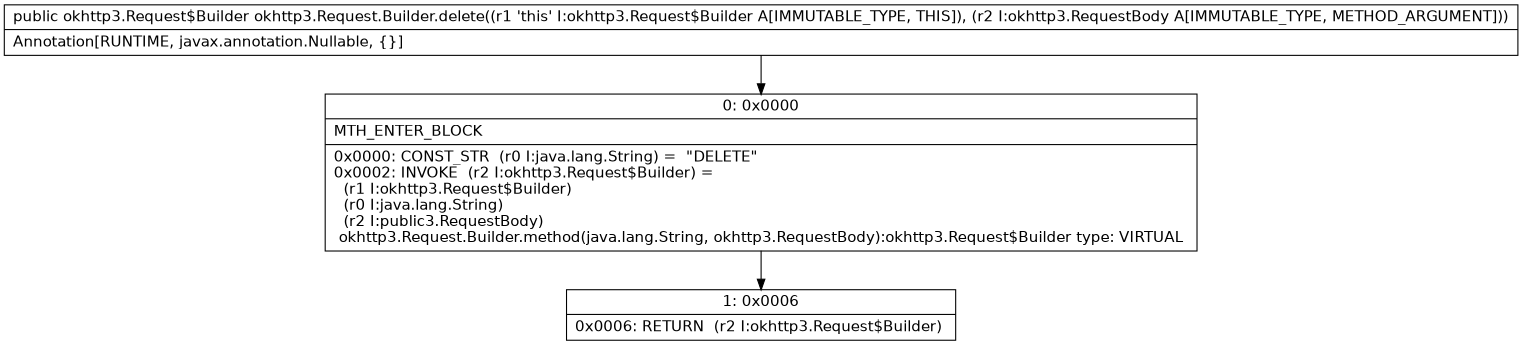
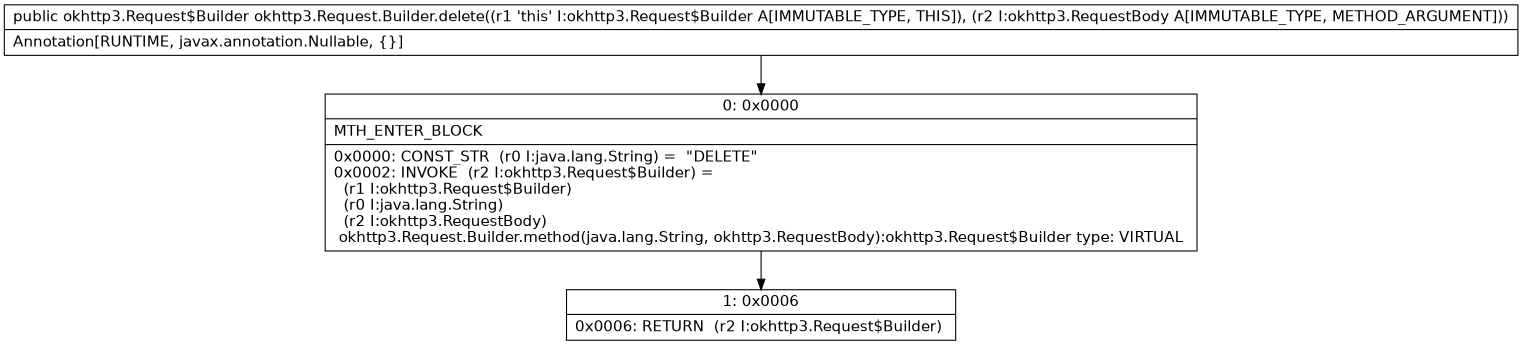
node "0: 0x0000": text "(r2 I:public3.RequestBody)" -> "(r2 I:okhttp3.RequestBody)"
